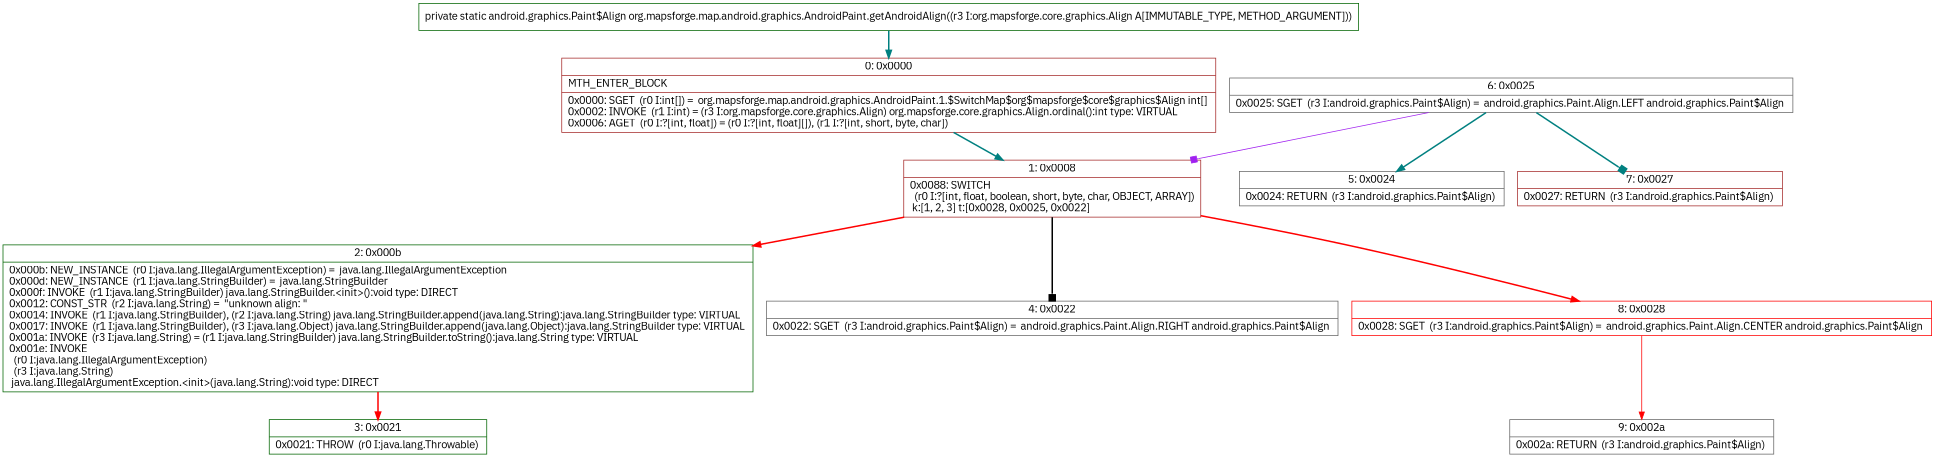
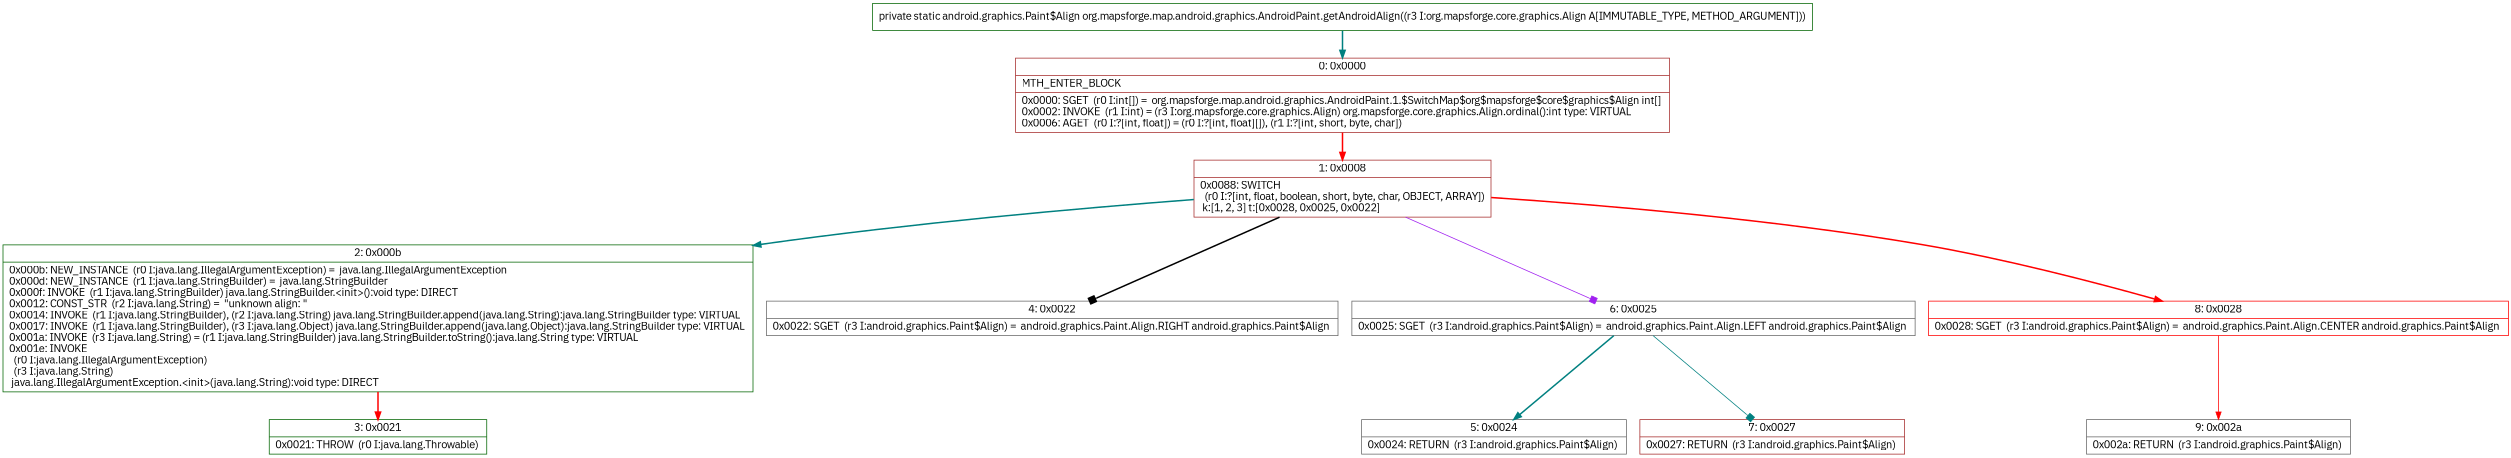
edge "6: 0x0025" -> "1: 0x0008": reversed
edge "6: 0x0025" -> "7: 0x0027": style bold -> solid
edge "0: 0x0000" -> "1: 0x0008": color teal -> red
edge "1: 0x0008" -> "2: 0x000b": color red -> teal
